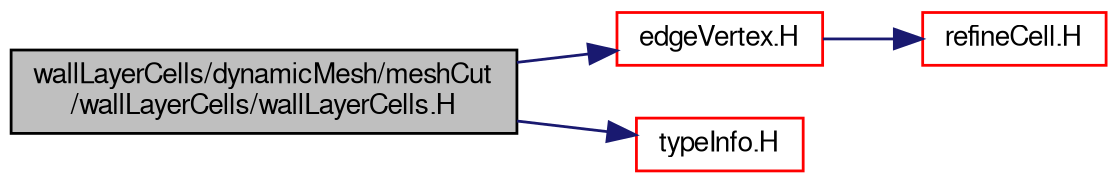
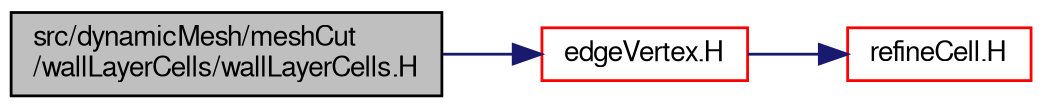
node "wallLayerCells/dynamicMesh/meshCut /wallLayerCells/wallLayerCells.H": label "wallLayerCells/dynamicMesh/meshCut /wallLayerCells/wallLayerCells.H" -> "src/dynamicMesh/meshCut /wallLayerCells/wallLayerCells.H"
node "typeInfo.H": removed
